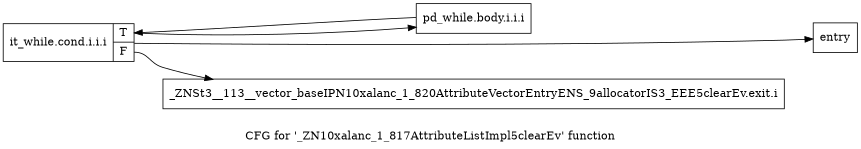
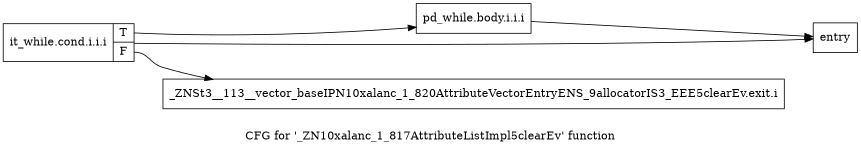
edge "pd_while.body.i.i.i" -> "it_while.cond.i.i.i": now "pd_while.body.i.i.i" -> "entry"
